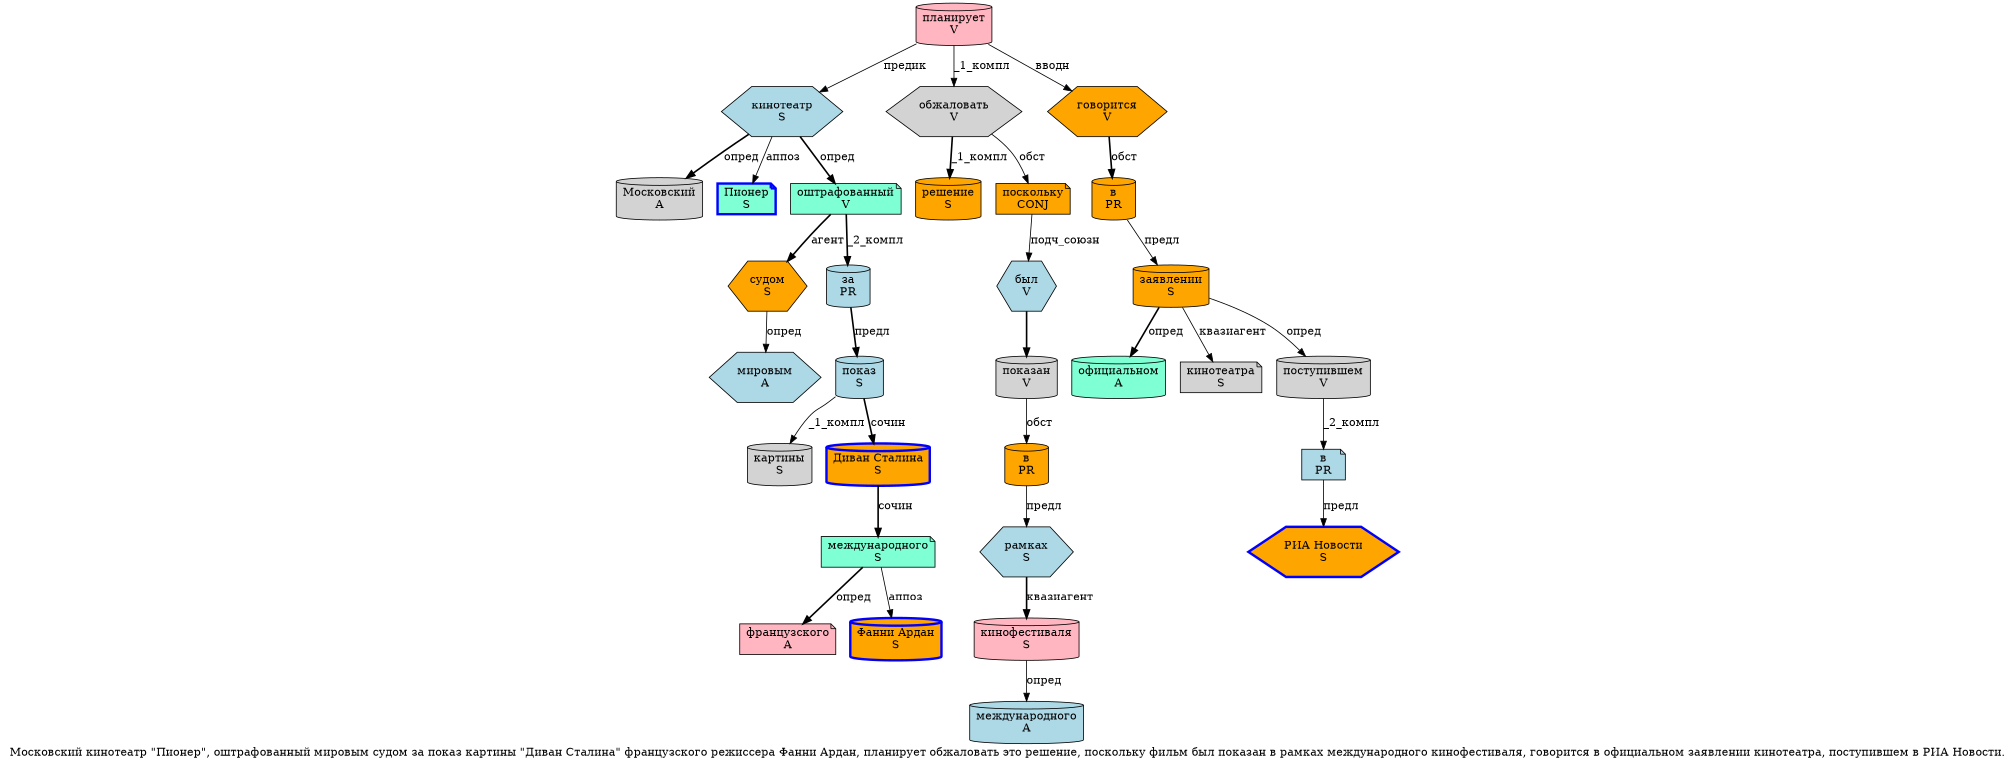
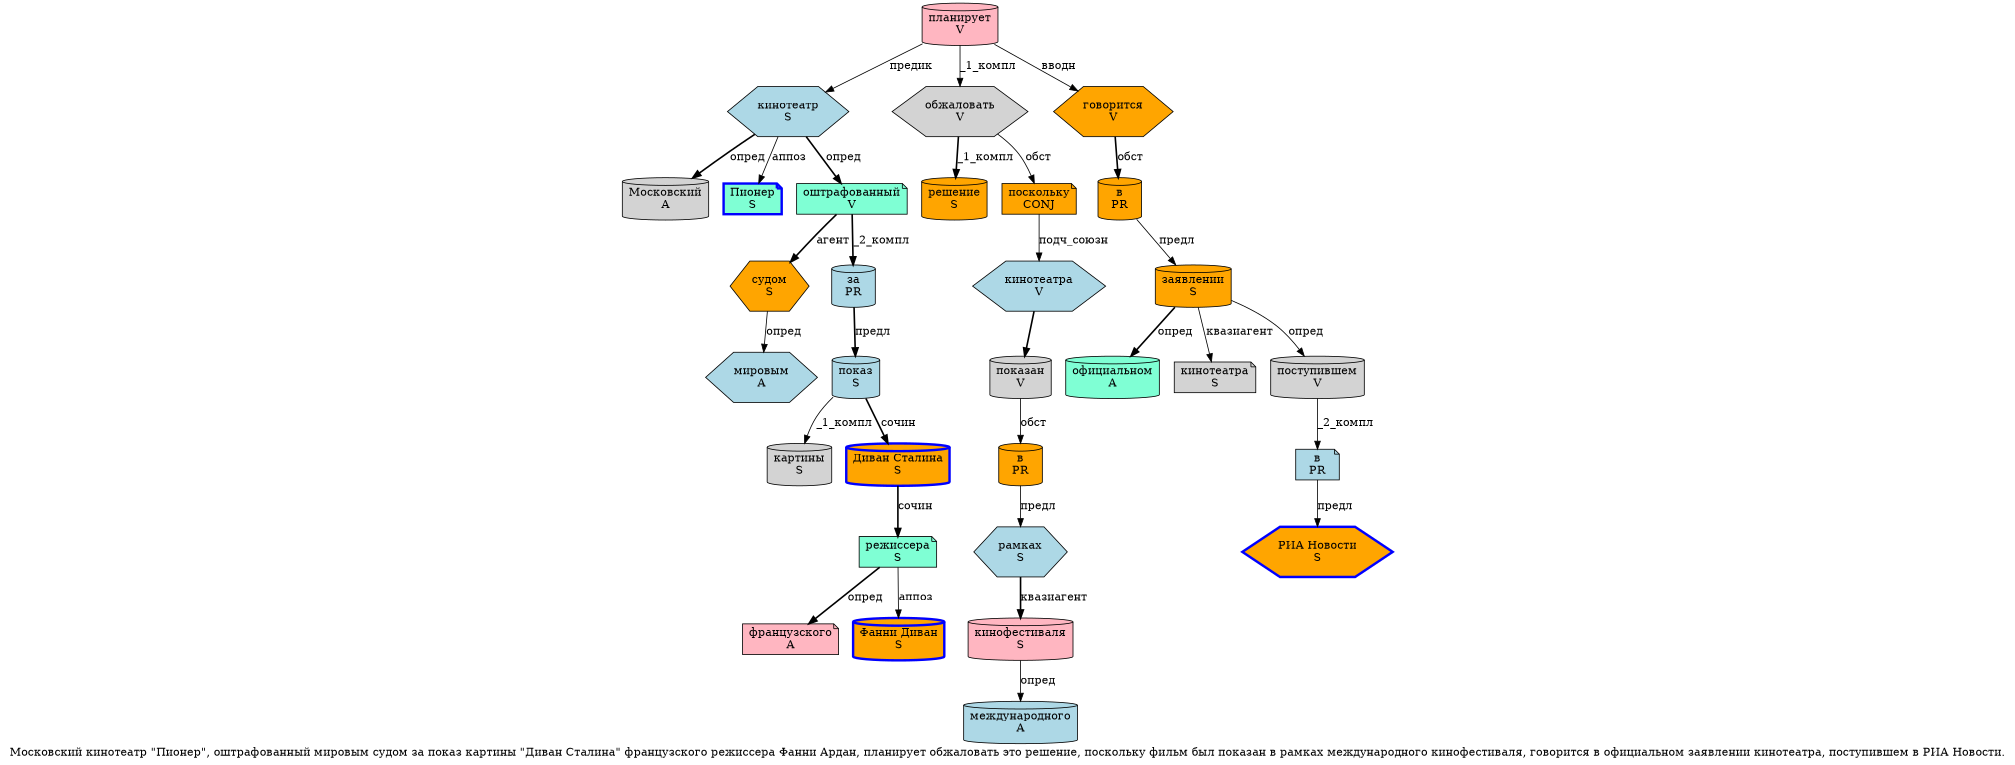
node "был V": label "был V" -> "кинотеатра V"
node "международного S": label "международного S" -> "режиссера S"
node "Фанни Ардан S": label "Фанни Ардан S" -> "Фанни Диван S"
